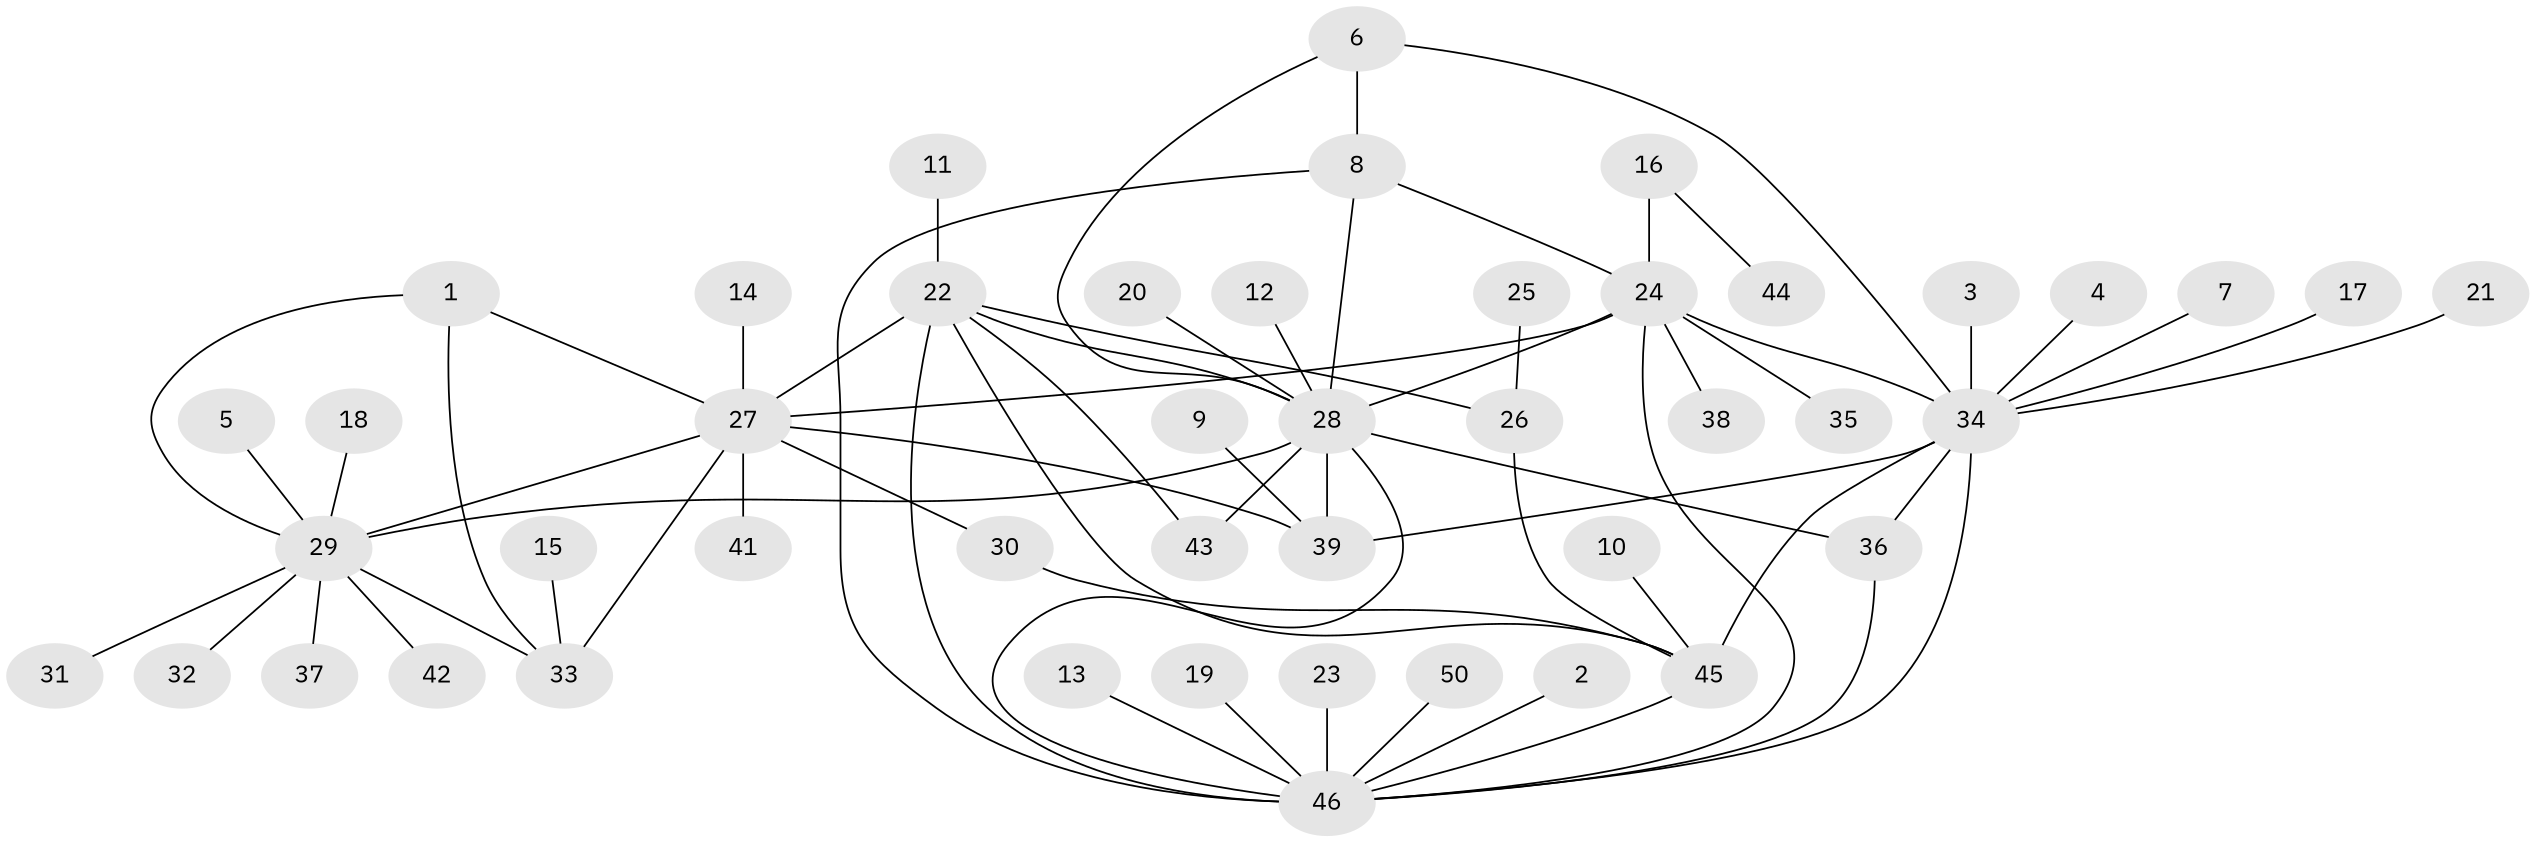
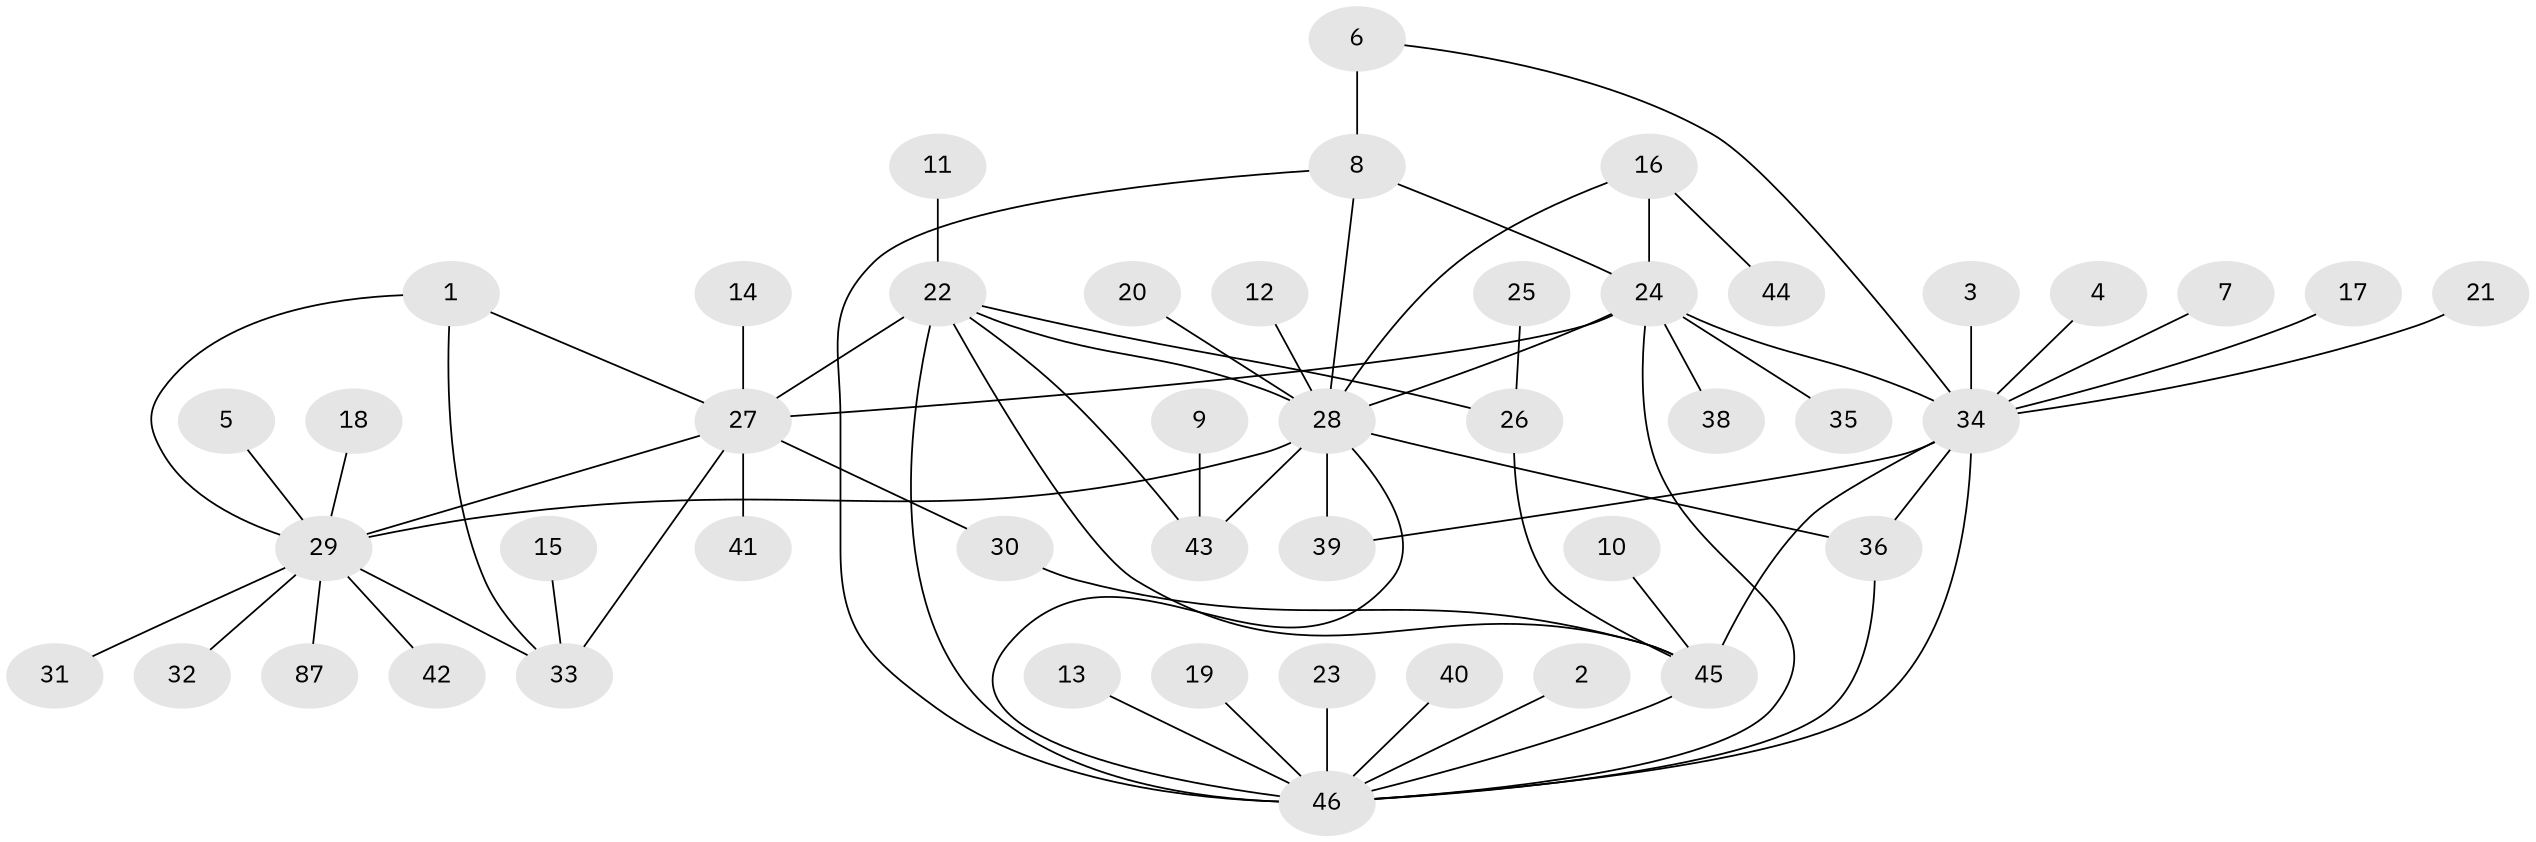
edge "6" -- "28": now "16" -- "28"
edge "27" -- "39": removed
edge "9" -- "39": now "9" -- "43"
node "37": label "37" -> "87"
node "50": label "50" -> "40"
